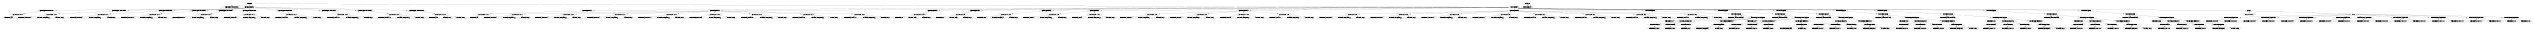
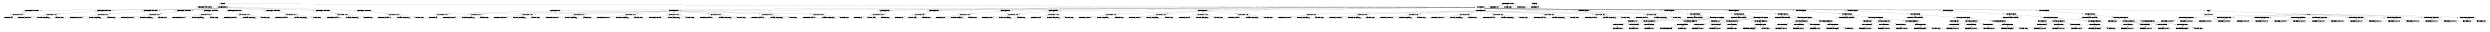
node "VAR_DECLARE  OUTPUT PORT": removed
